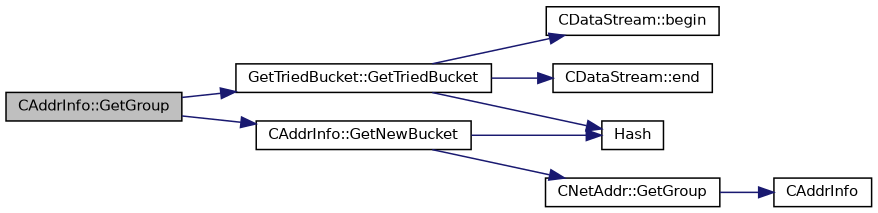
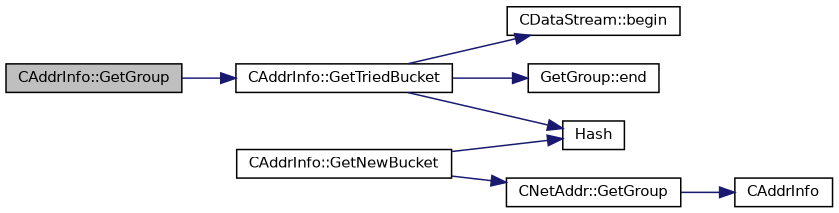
node "GetTriedBucket::GetTriedBucket": label "GetTriedBucket::GetTriedBucket" -> "CAddrInfo::GetTriedBucket"
node "CDataStream::end": label "CDataStream::end" -> "GetGroup::end"
edge "CAddrInfo::GetGroup" -> "CAddrInfo::GetNewBucket": removed
